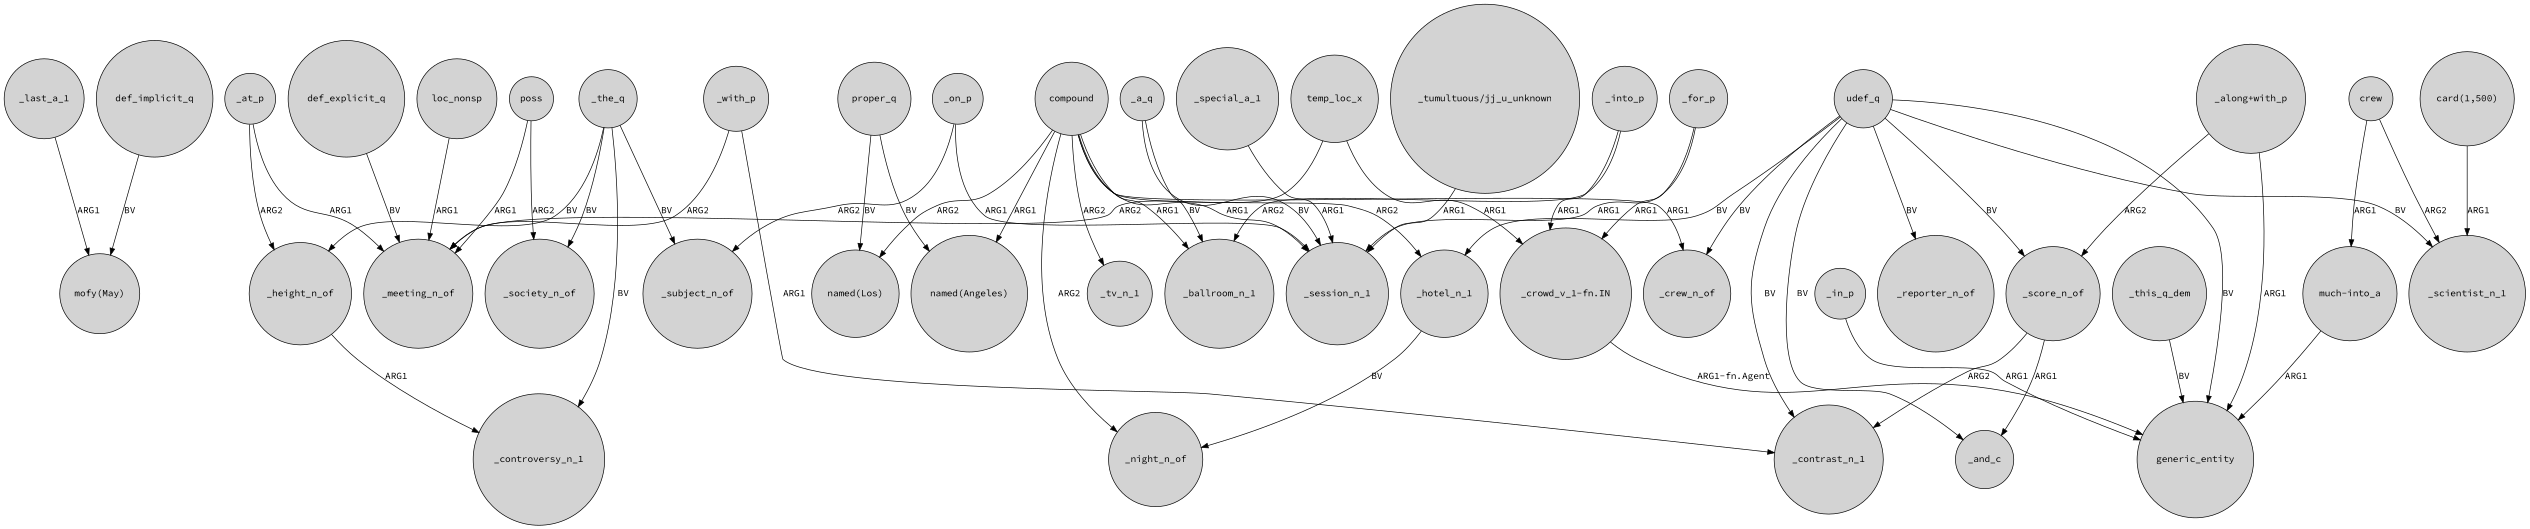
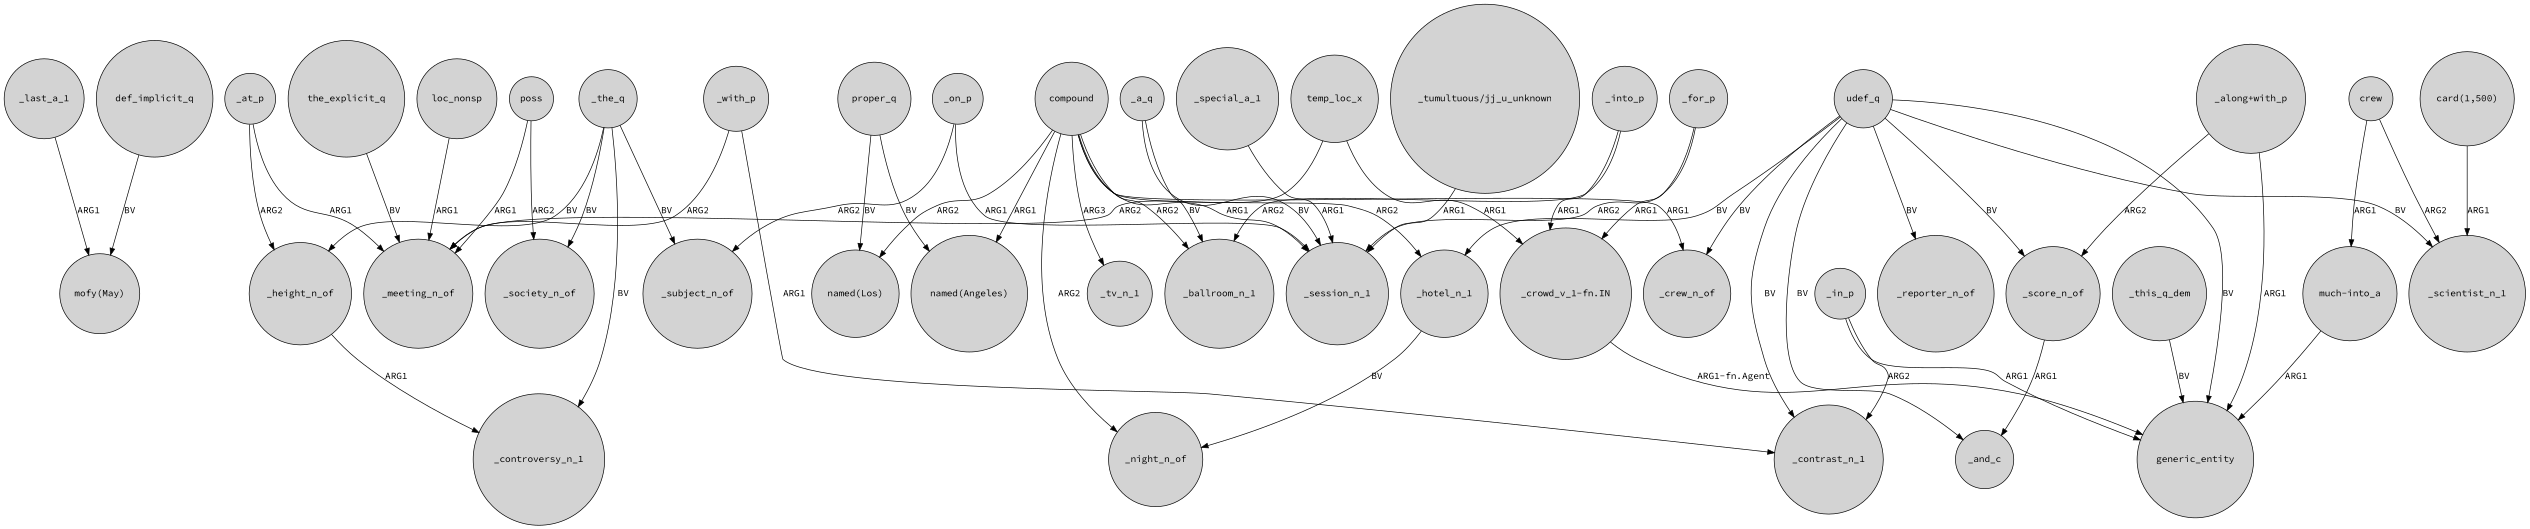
node "def_explicit_q": label "def_explicit_q" -> "the_explicit_q"
edge "compound" -> "_tv_n_1": label "ARG2" -> "ARG3"
edge "compound" -> "_ballroom_n_1": label "ARG1" -> "ARG2"
edge "_for_p" -> "_session_n_1": label "ARG1" -> "ARG2"
edge "_score_n_of" -> "_contrast_n_1": now "_in_p" -> "_contrast_n_1"
